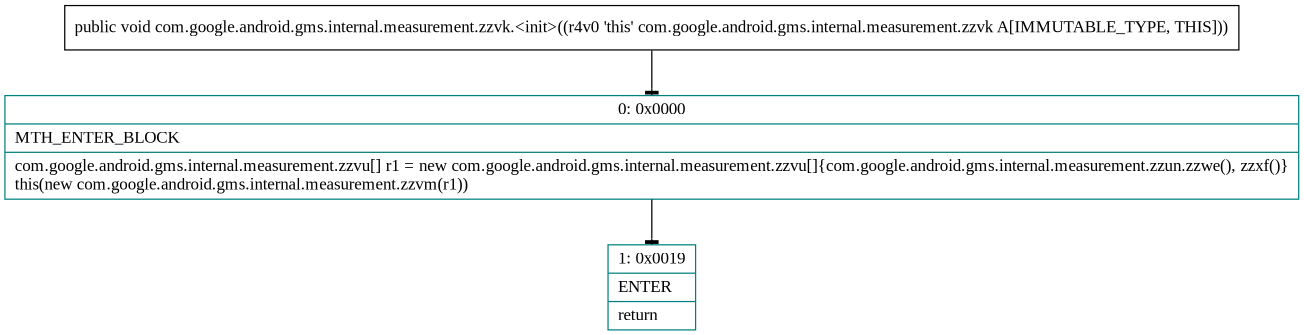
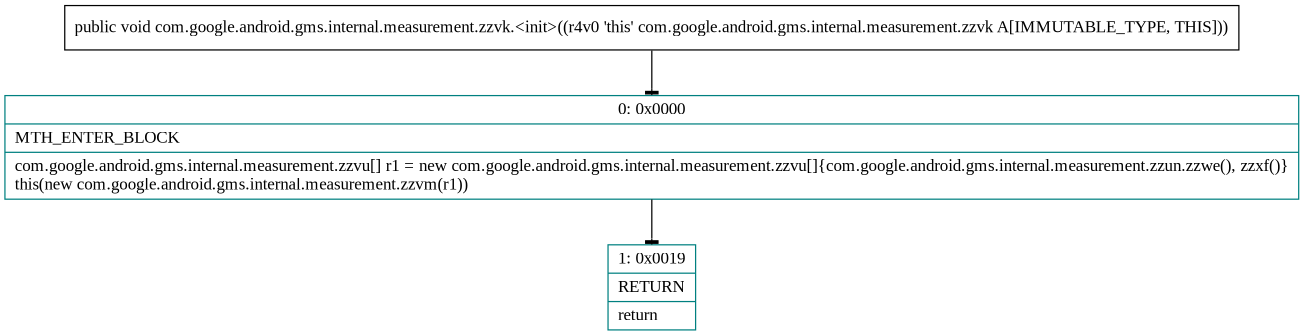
node "1: 0x0019": text "ENTER" -> "RETURN"
